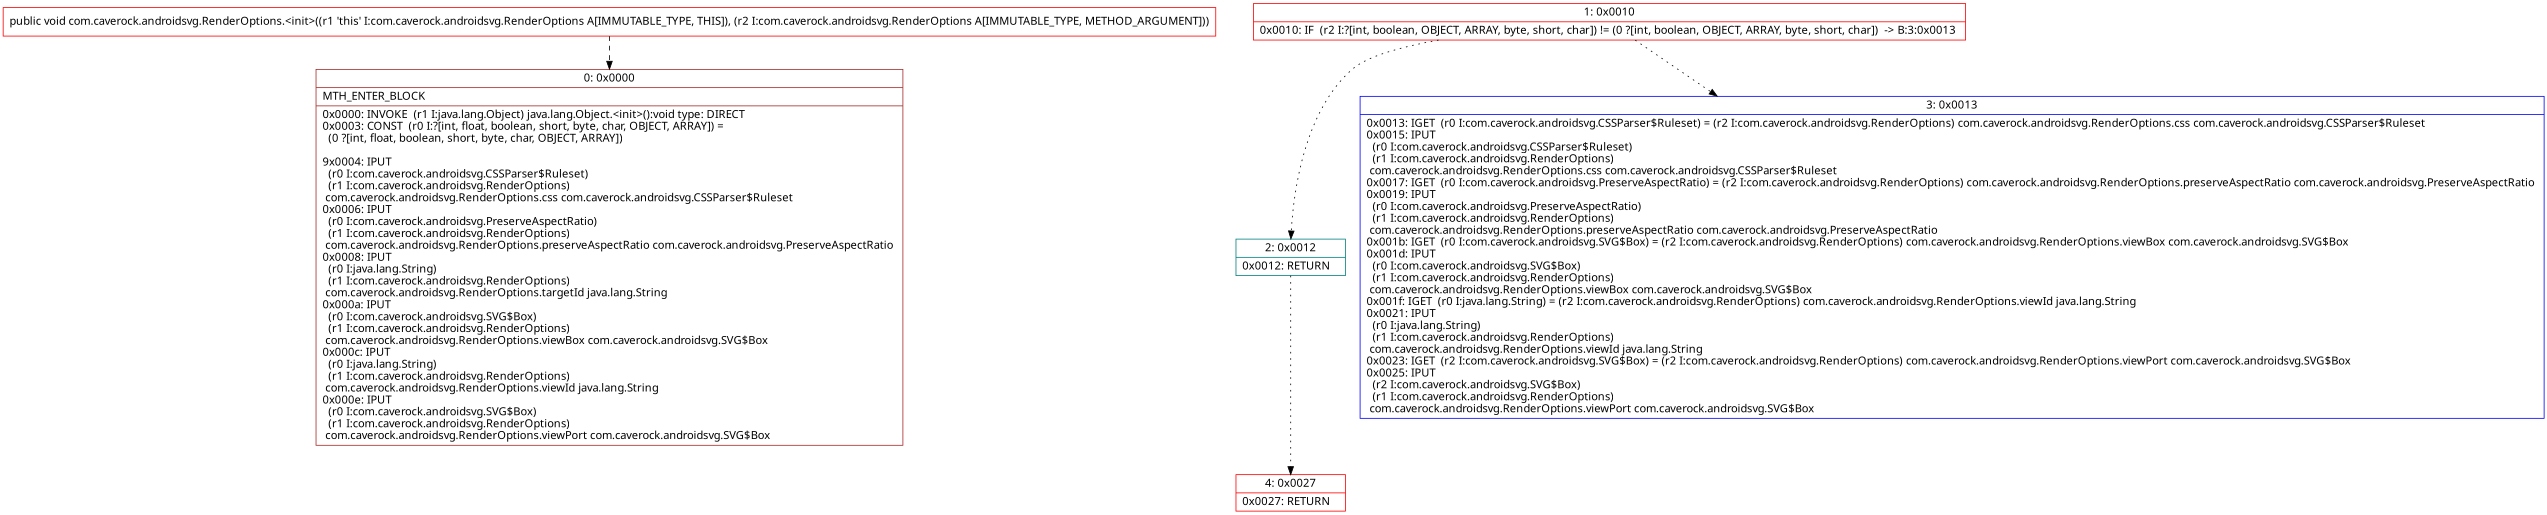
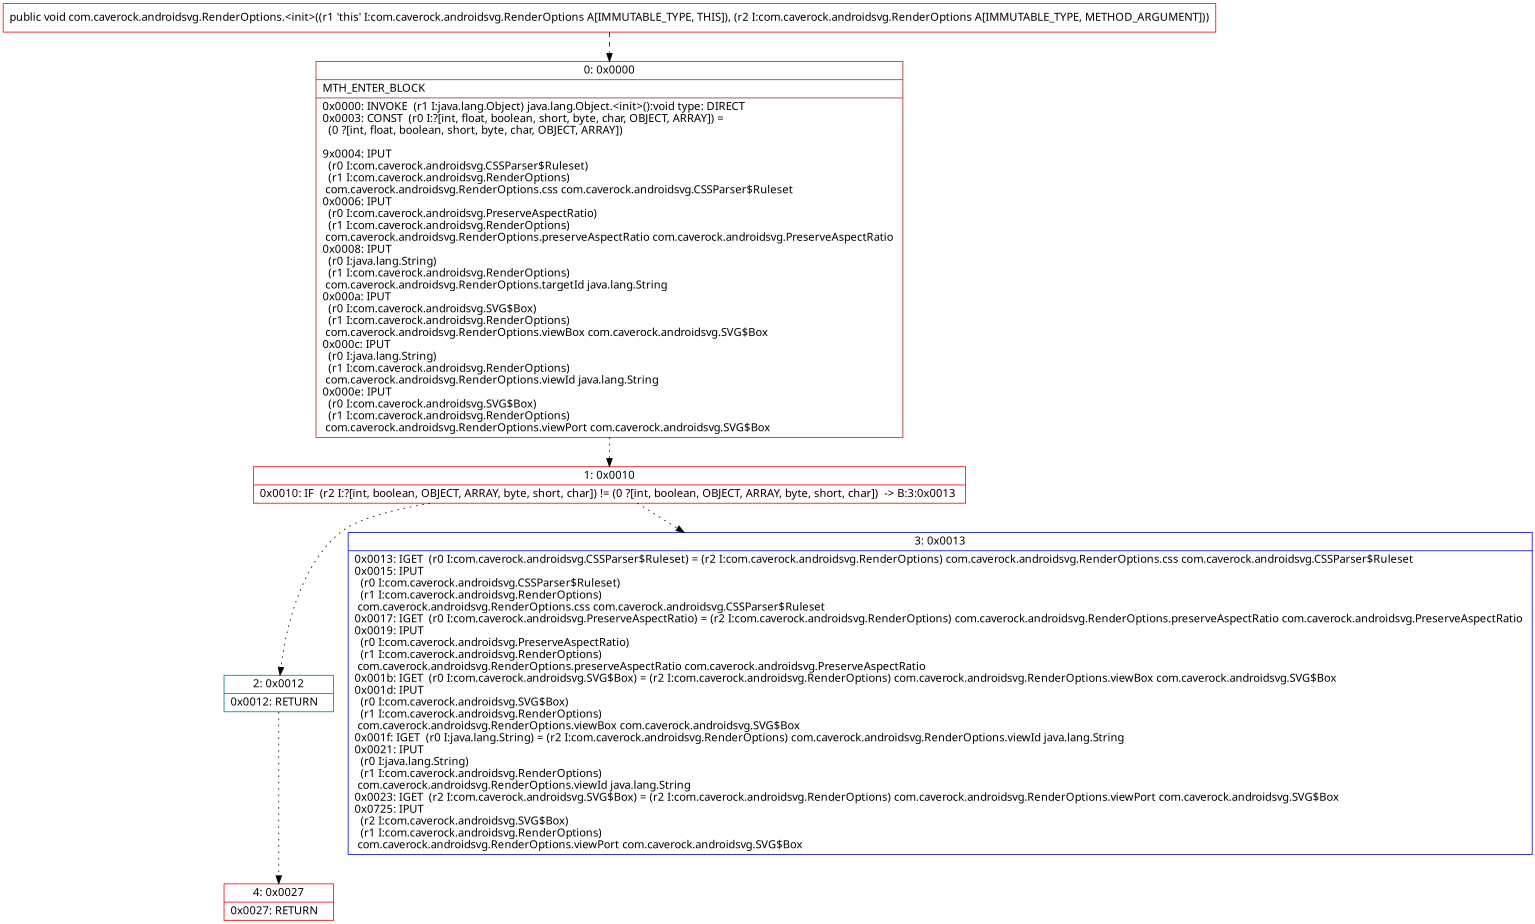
node "3: 0x0013": text "0x0025: IPUT" -> "0x0725: IPUT"
edge "0: 0x0000" -> "1: 0x0010": added
